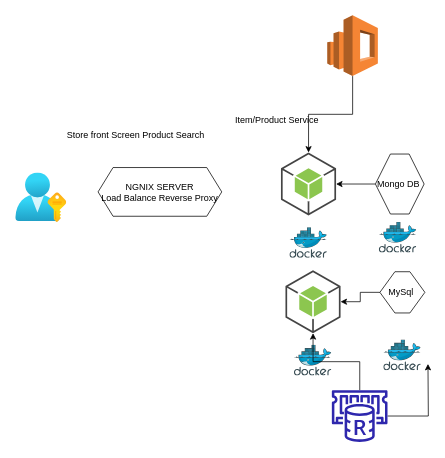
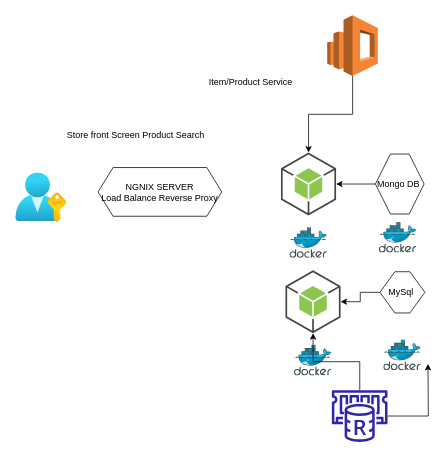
node "Item/Product Service": moved (278, 120) -> (252, 83)
